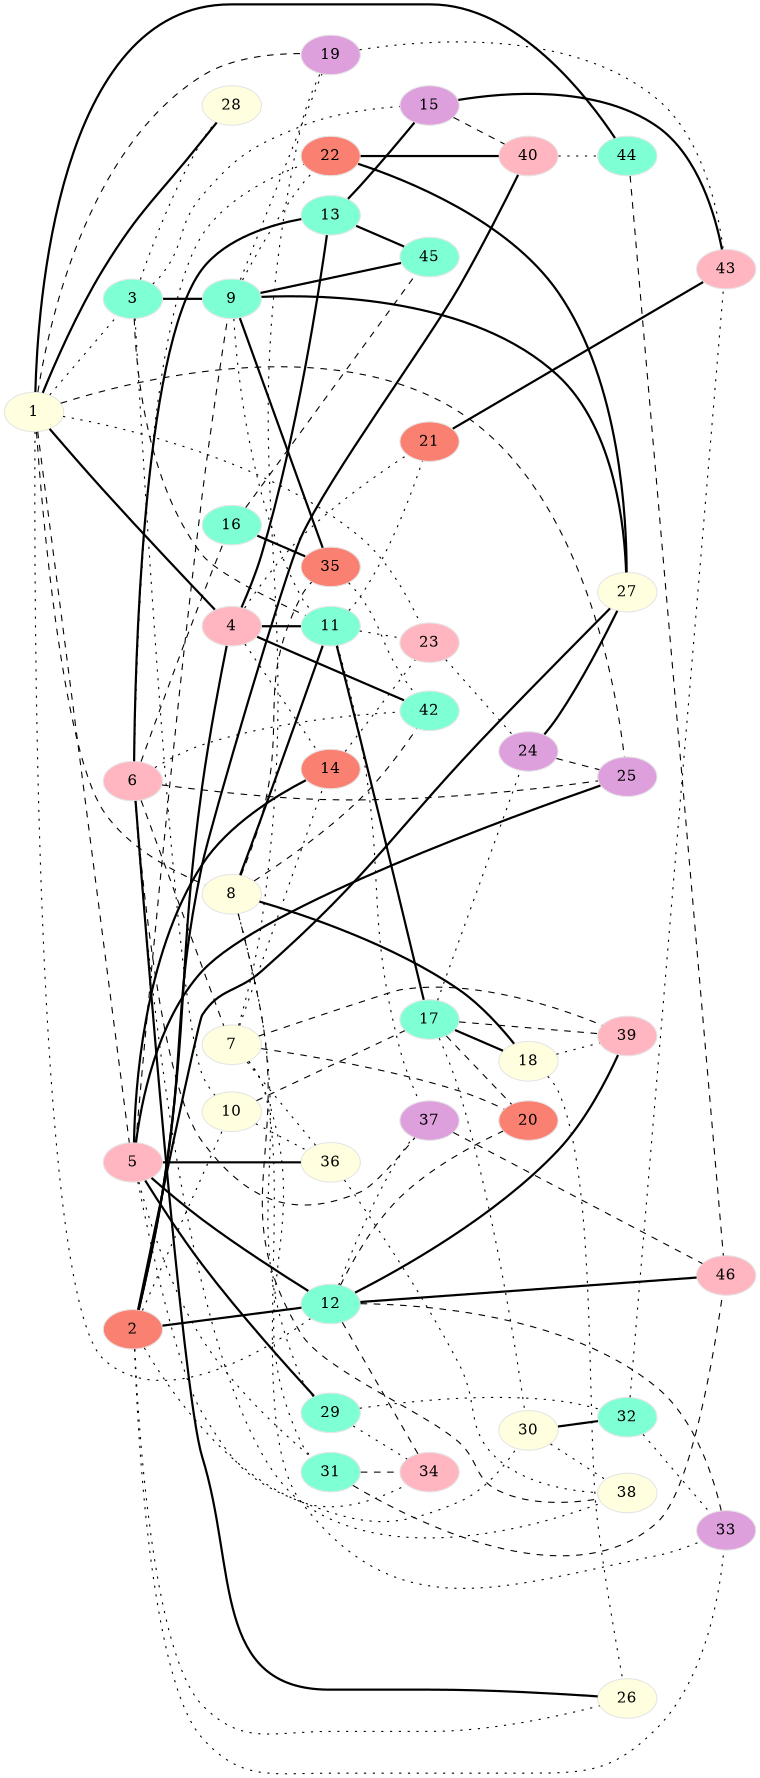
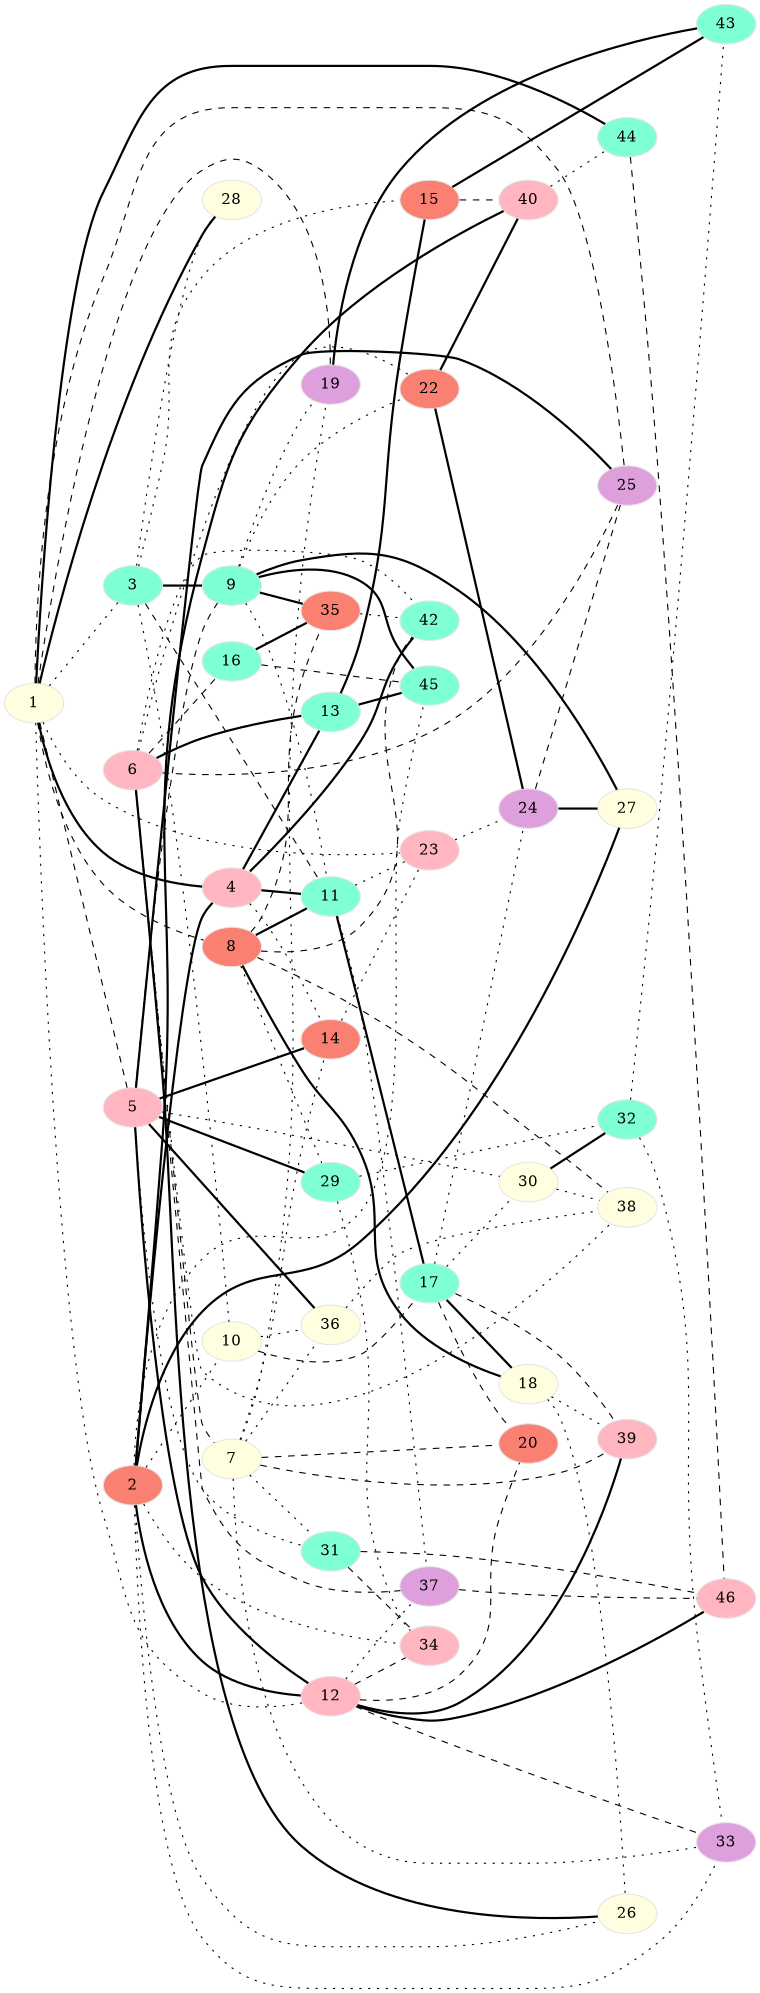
edge "19" -- "43": style dotted -> bold
node "15": fillcolor plum -> salmon
node "43": fillcolor lightpink -> aquamarine
edge "22" -- "27": now "22" -- "24"
node "21": removed
node "8": fillcolor lightyellow -> salmon
edge "45" -- "2": added
node "12": fillcolor aquamarine -> lightpink
